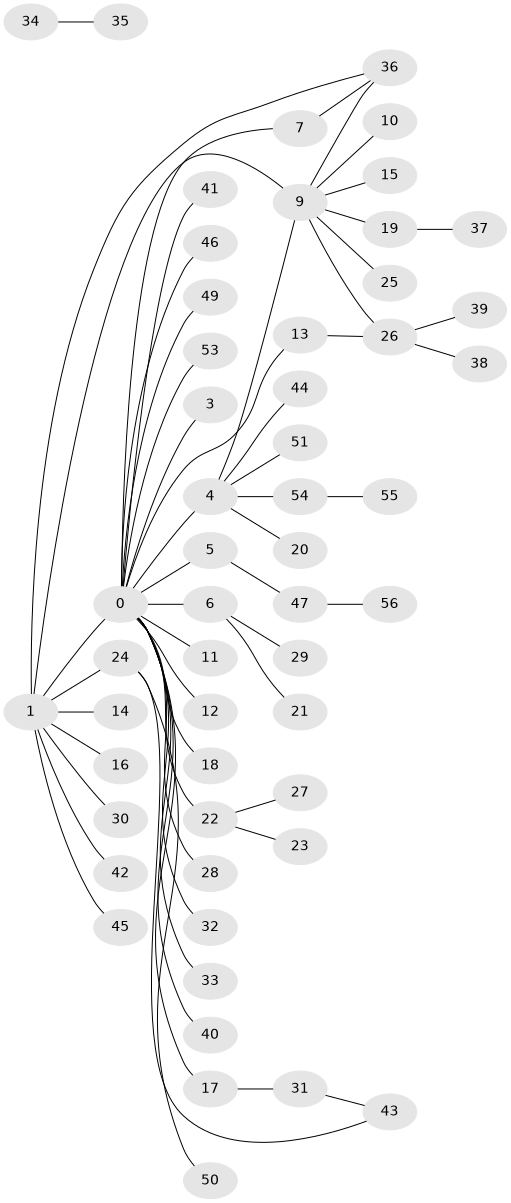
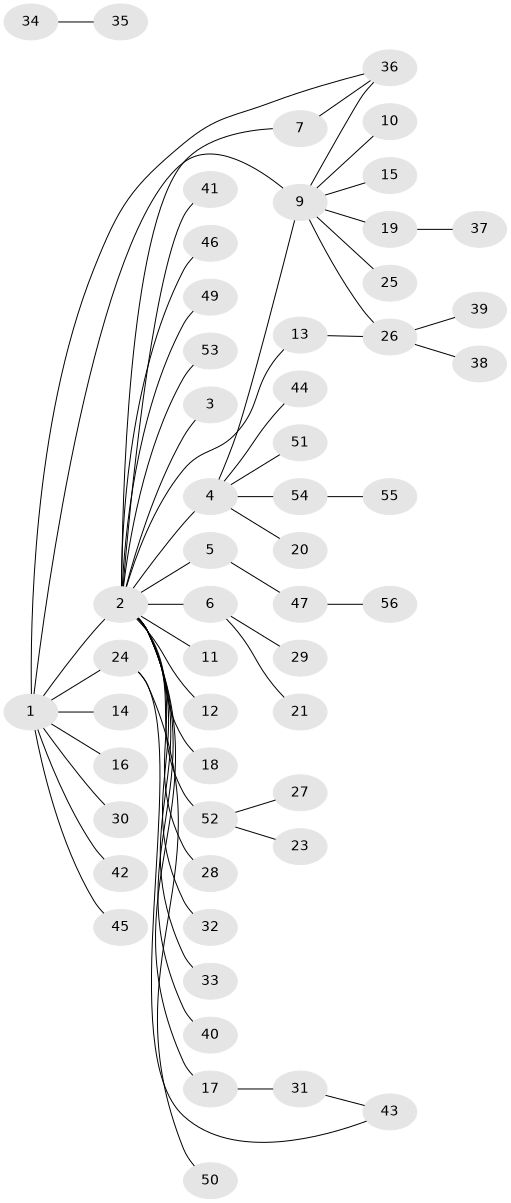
node "0": label "0" -> "2"
node "22": label "22" -> "52"
